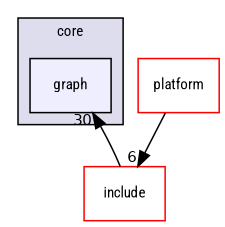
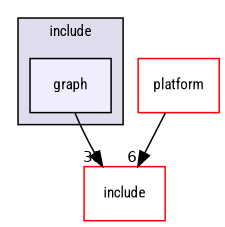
cluster "core": label "core" -> "include"
edge "include" -> "graph": reversed
